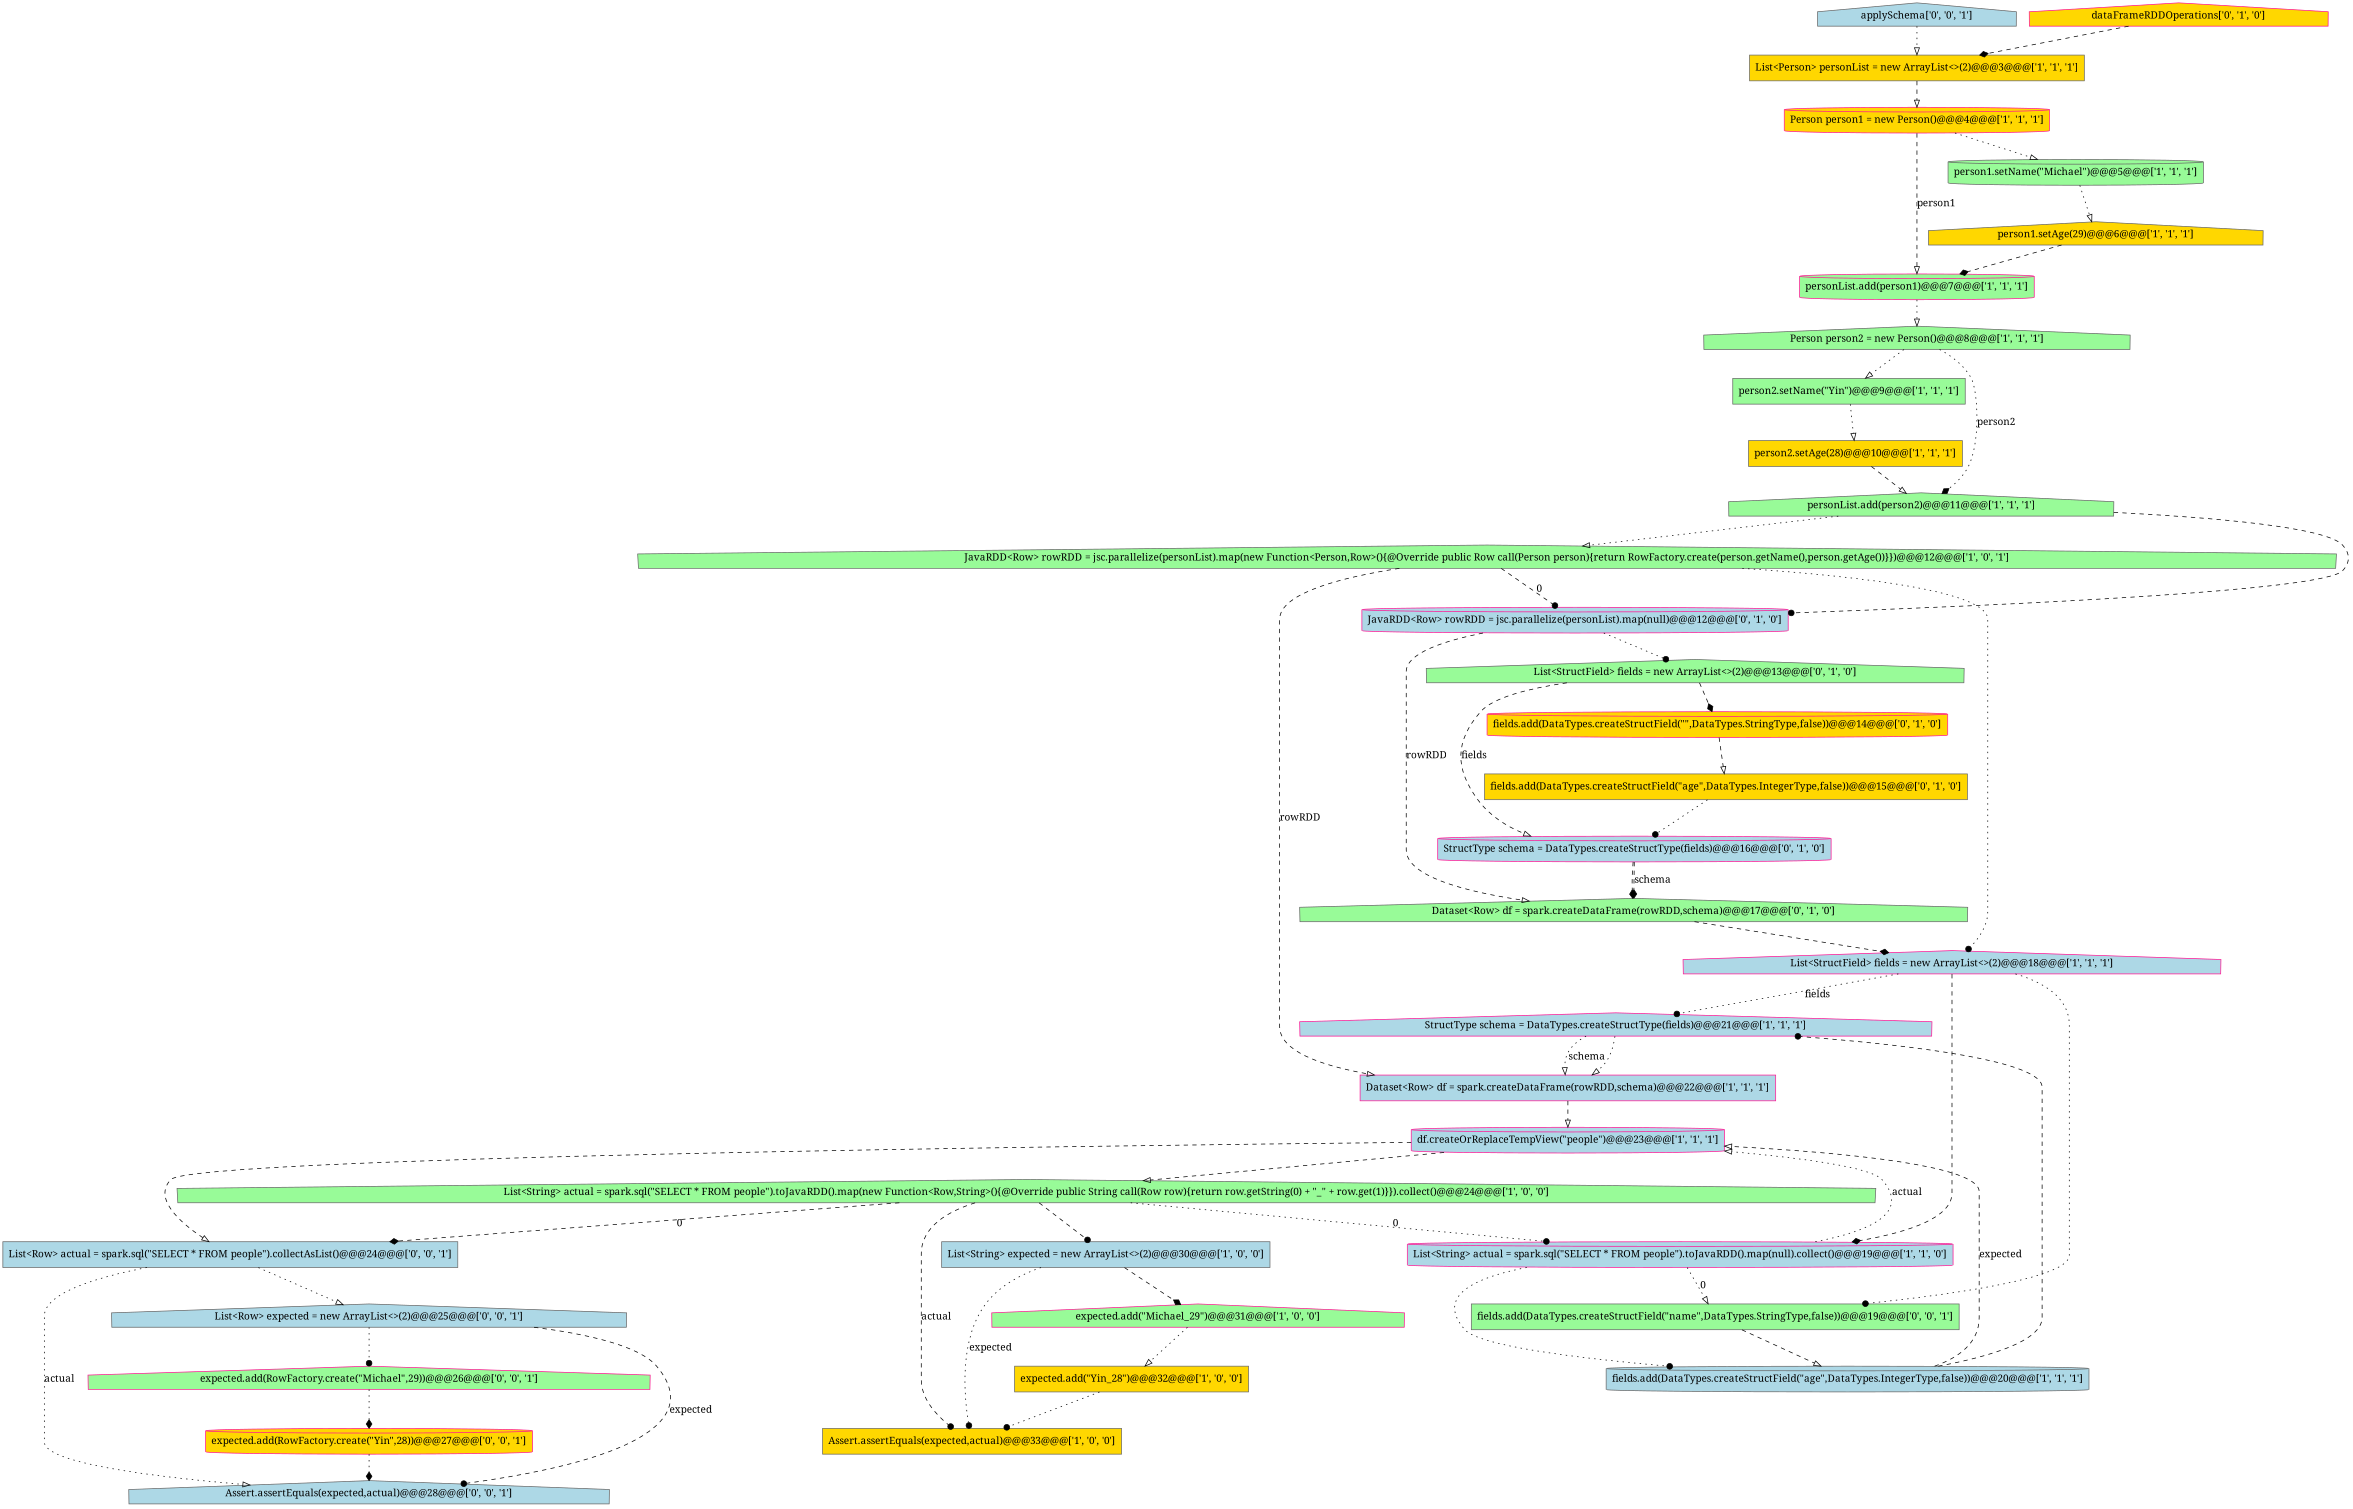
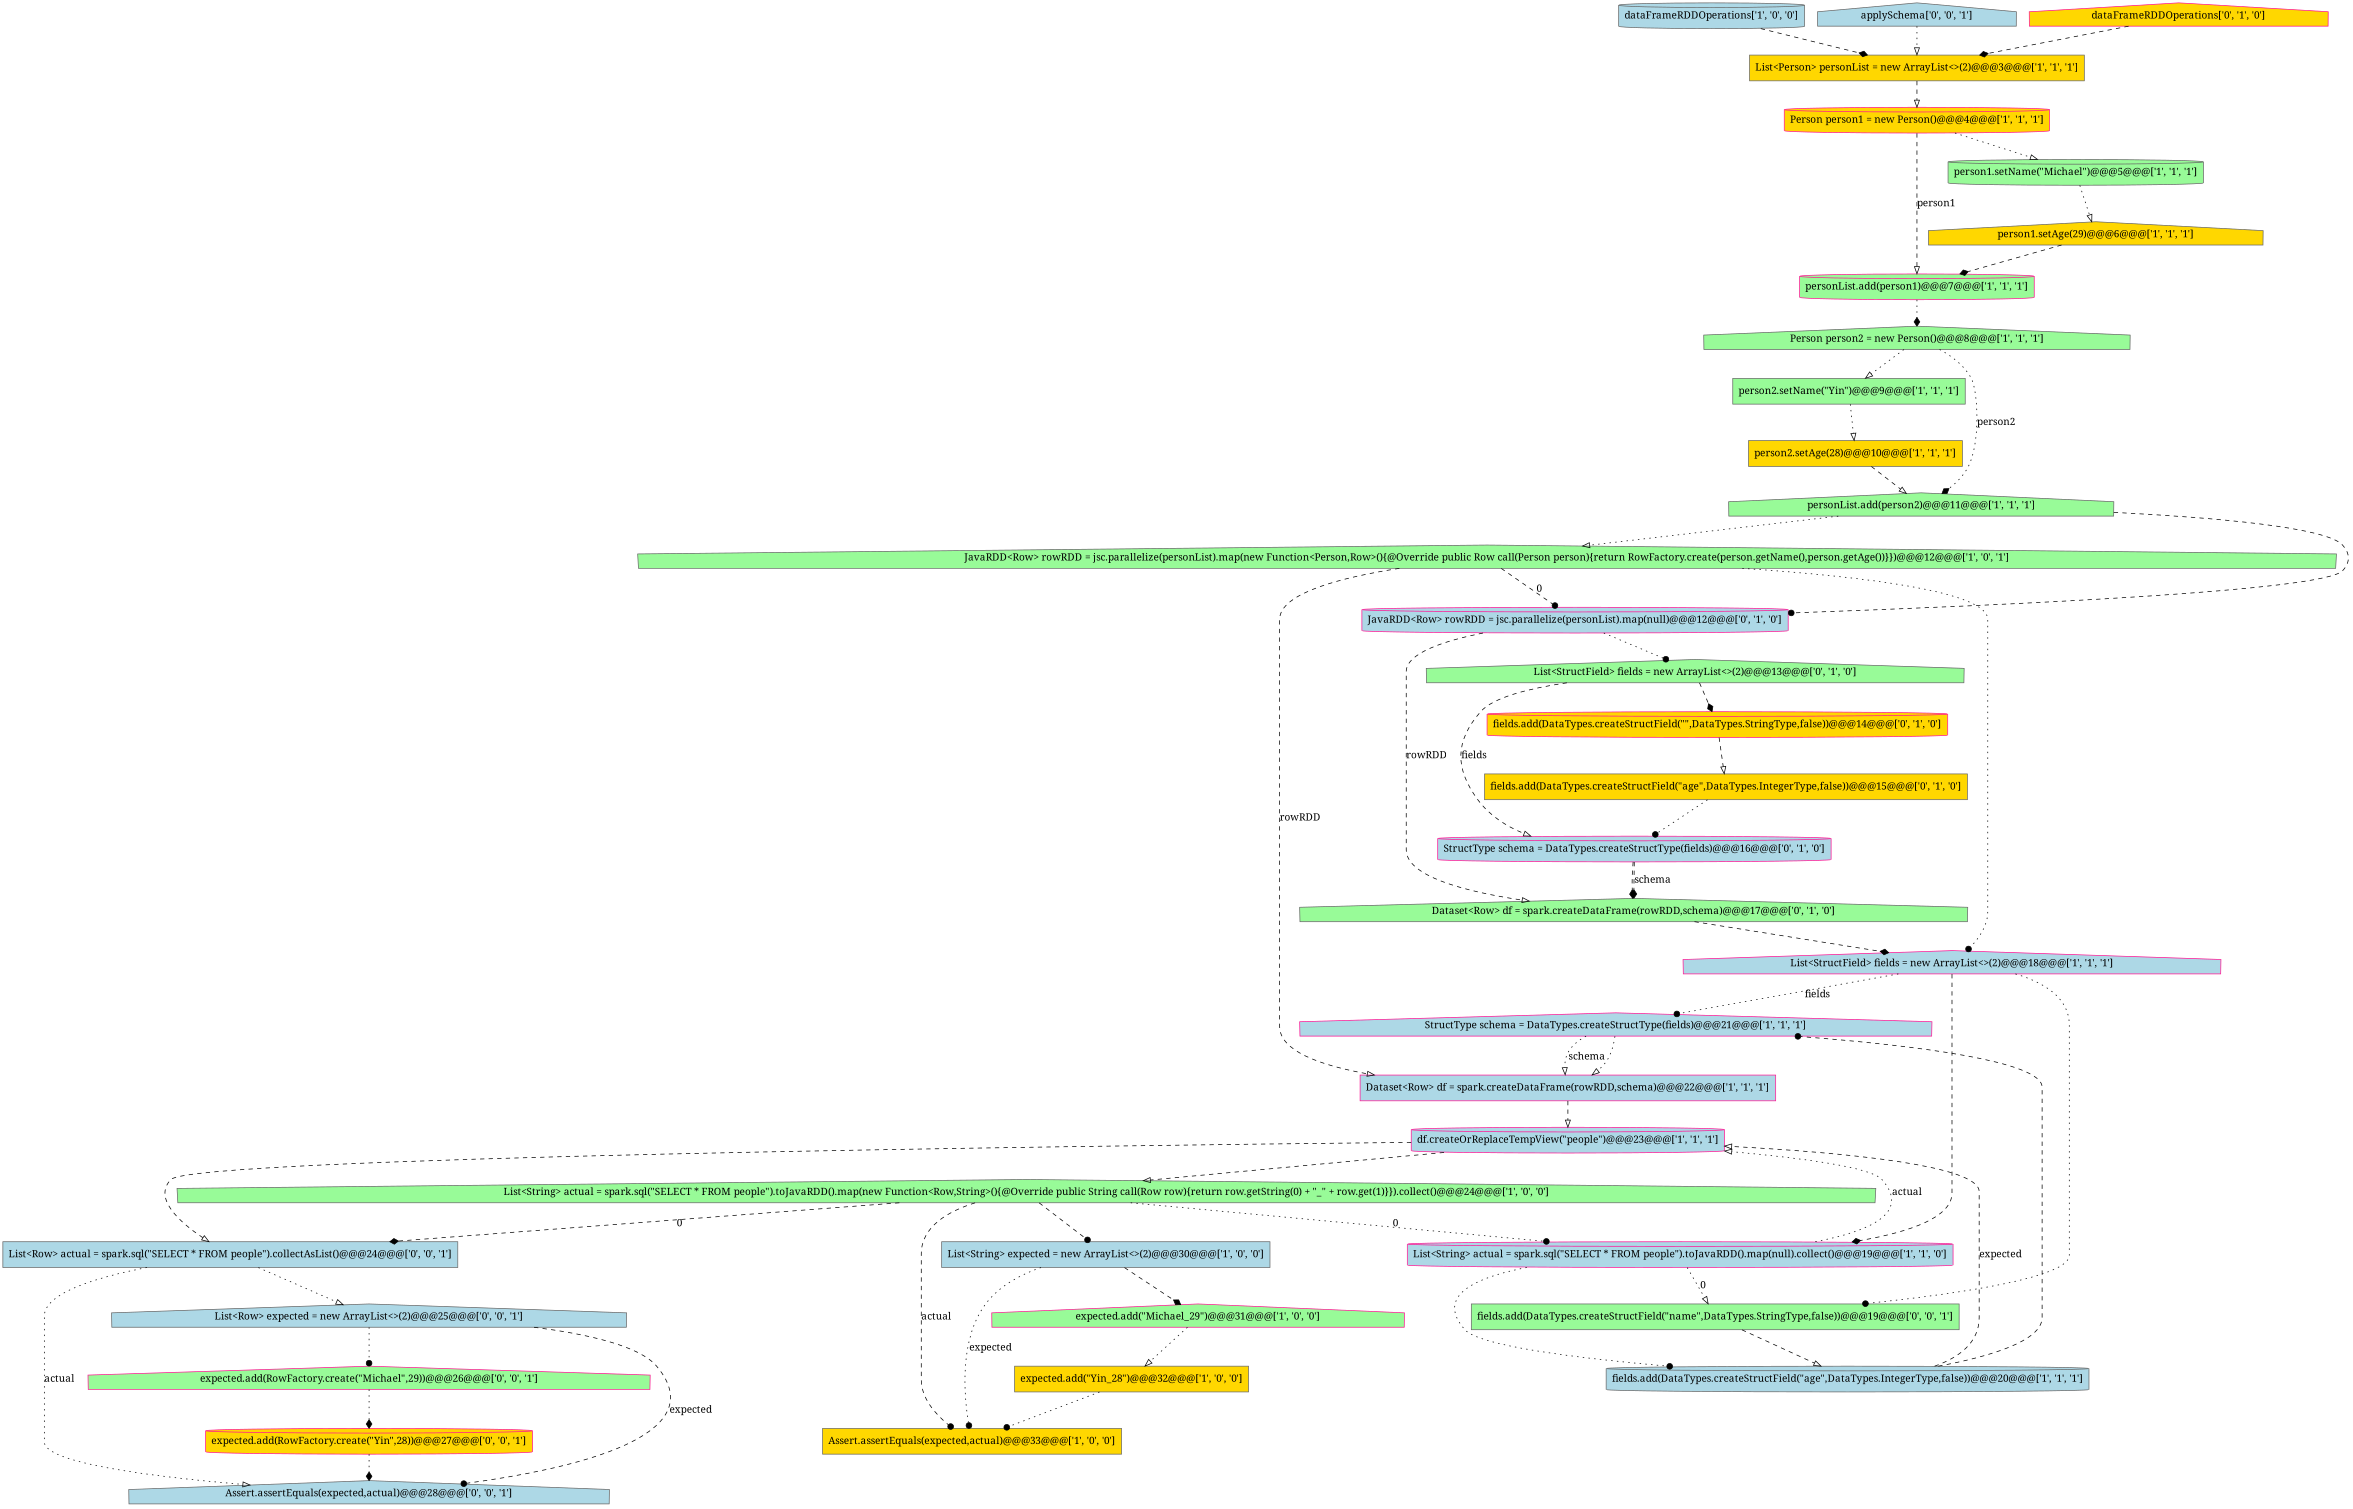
node "dataFrameRDDOperations['1', '0', '0']": added
edge "personList.add(person1)@@@7@@@['1', '1', '1']" -> "Person person2 = new Person()@@@8@@@['1', '1', '1']": arrowhead onormal -> diamond
